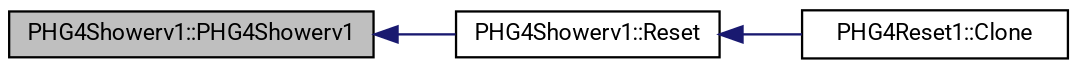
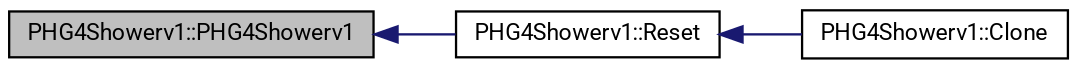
node "PHG4Reset1::Clone": label "PHG4Reset1::Clone" -> "PHG4Showerv1::Clone"
